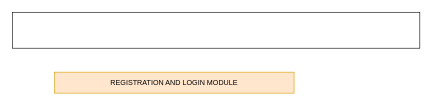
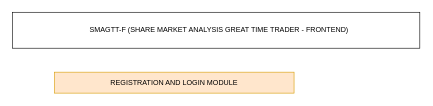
node "SMAGTT-F (SHARE MARKET ANALYSIS GREAT TIME TRADER - FRONTEND)": added
